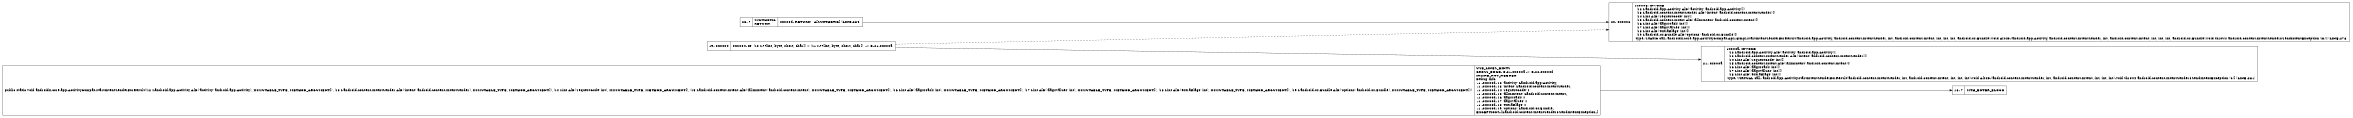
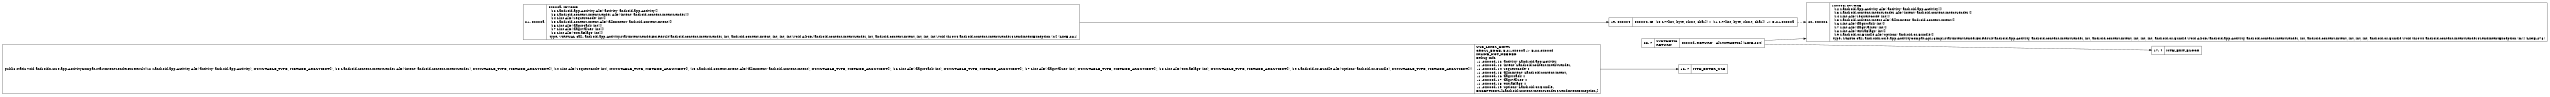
node "21: 0x000a": text "1x000a: INVOKE" -> "0x000a: INVOKE"
node "17: ?": added
edge "19: 0x0004" -> "21: 0x000a": reversed
node "16: ?": text "MTH_ENTER_BLOCK" -> "MTH_ENTER_USE"
